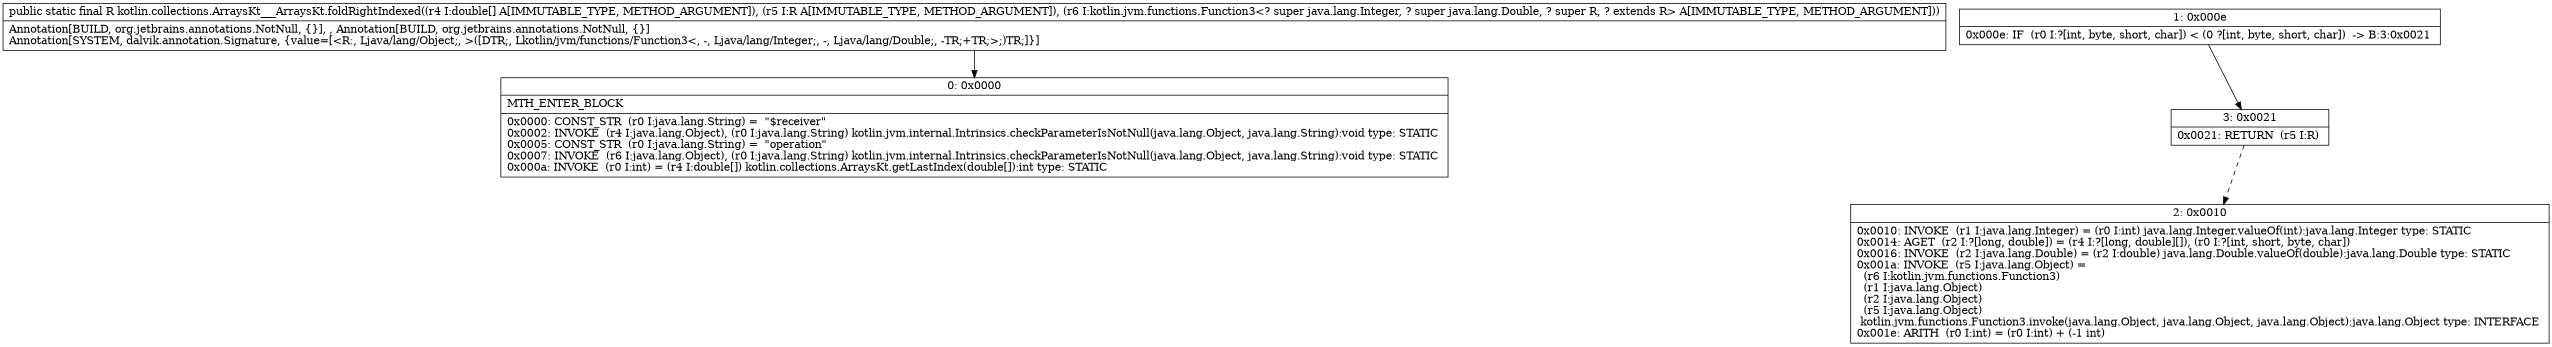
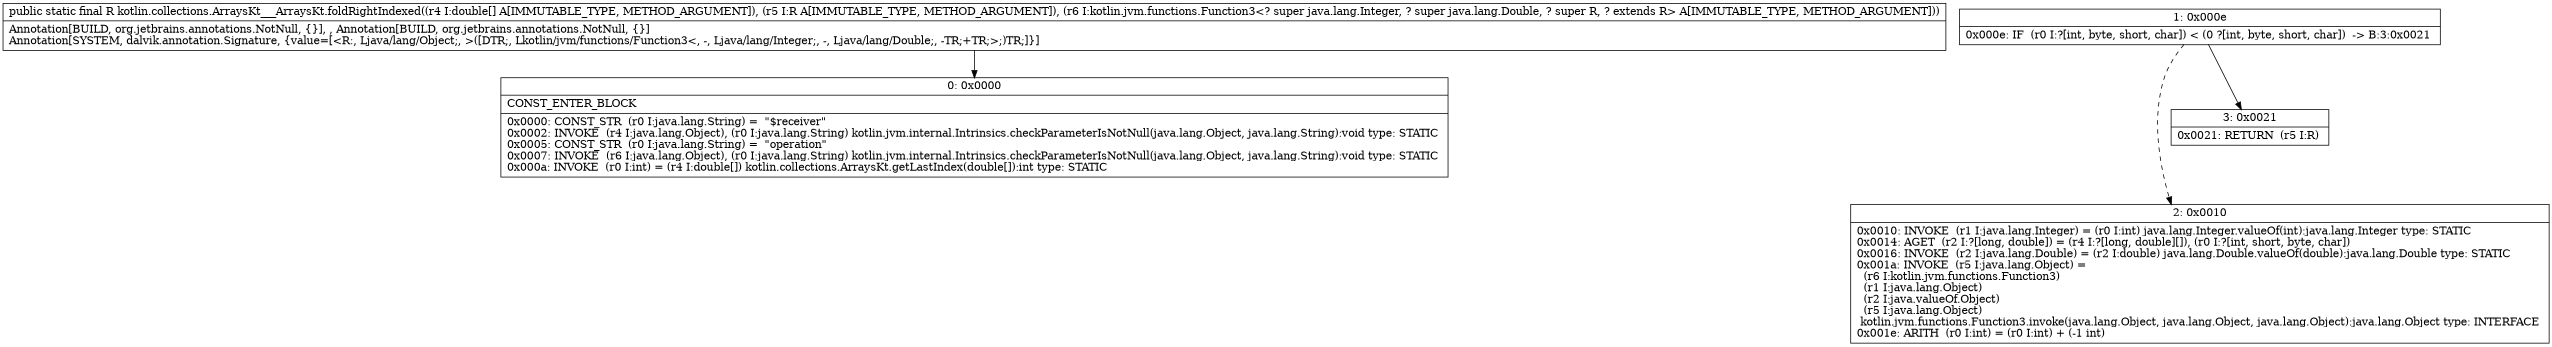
node "0: 0x0000": text "MTH_ENTER_BLOCK" -> "CONST_ENTER_BLOCK"
edge "3: 0x0021" -> "2: 0x0010": now "1: 0x000e" -> "2: 0x0010"
node "2: 0x0010": text "(r2 I:java.lang.Object)" -> "(r2 I:java.valueOf.Object)"
